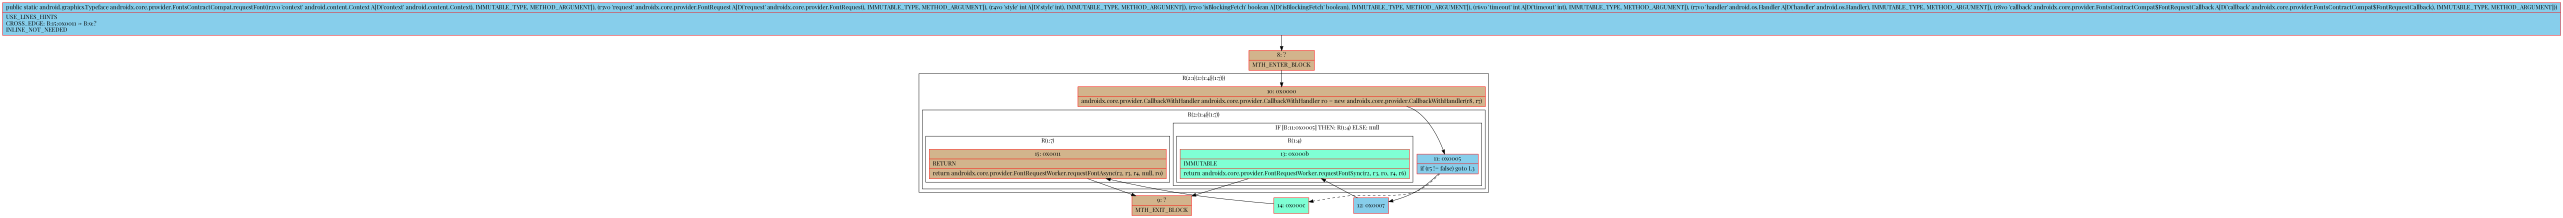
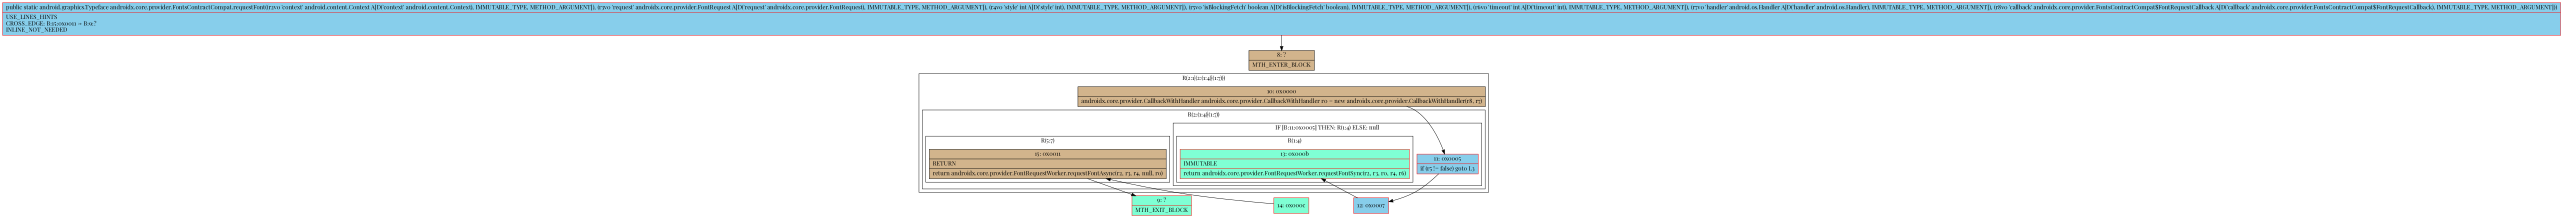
node "8: ?": color red -> black
edge "8: ?" -> "10: 0x0000": removed
node "10: 0x0000": color red -> black
cluster "R(1:7)": label "R(1:7)" -> "R(5:7)"
node "15: 0x0011": color red -> black
edge "13: 0x000b" -> "9: ?": removed
edge "11: 0x0005" -> "14: 0x000c": removed
node "9: ?": fillcolor tan -> aquamarine
